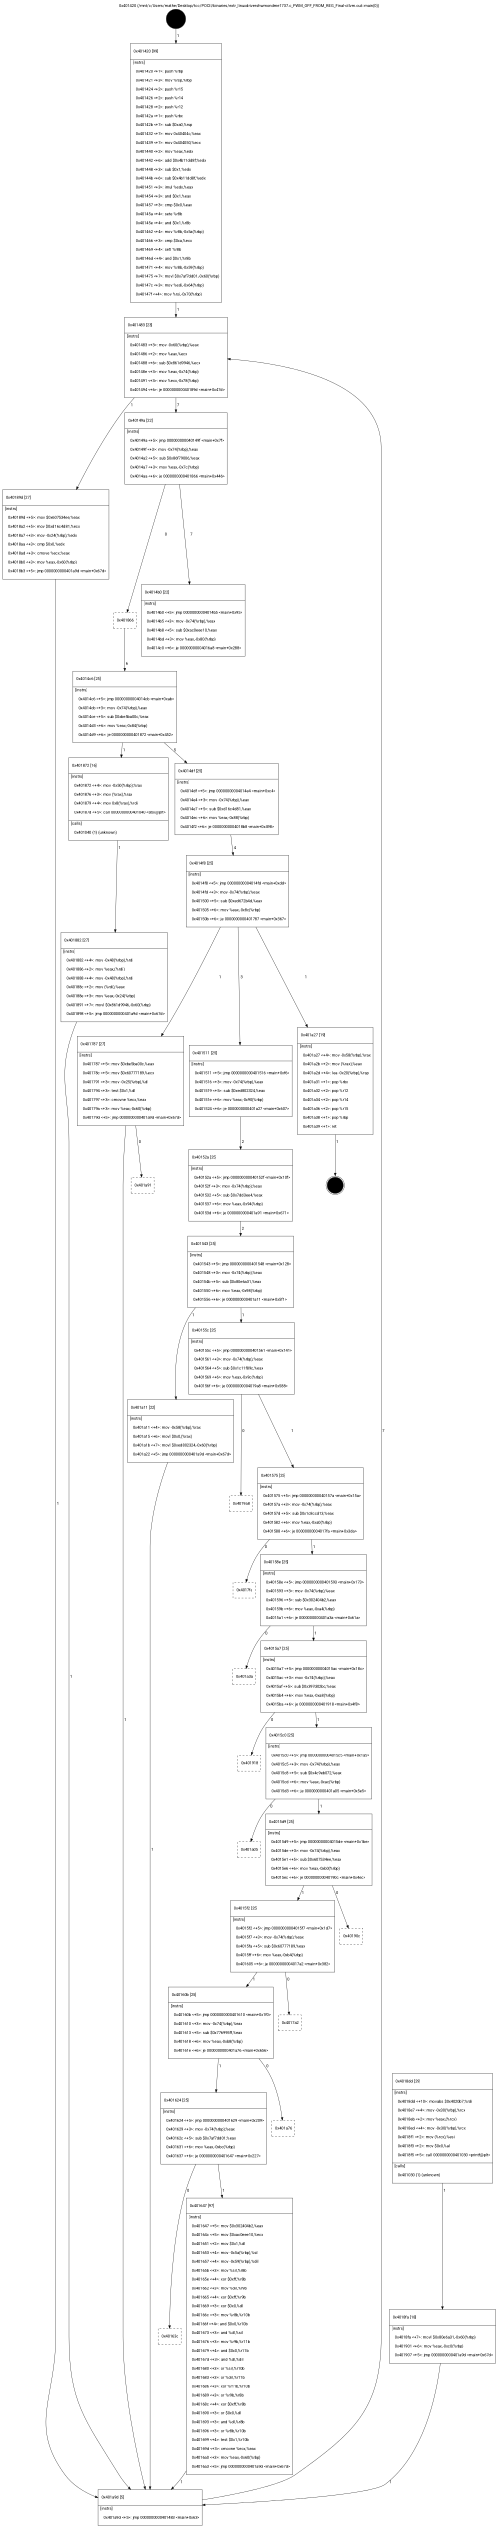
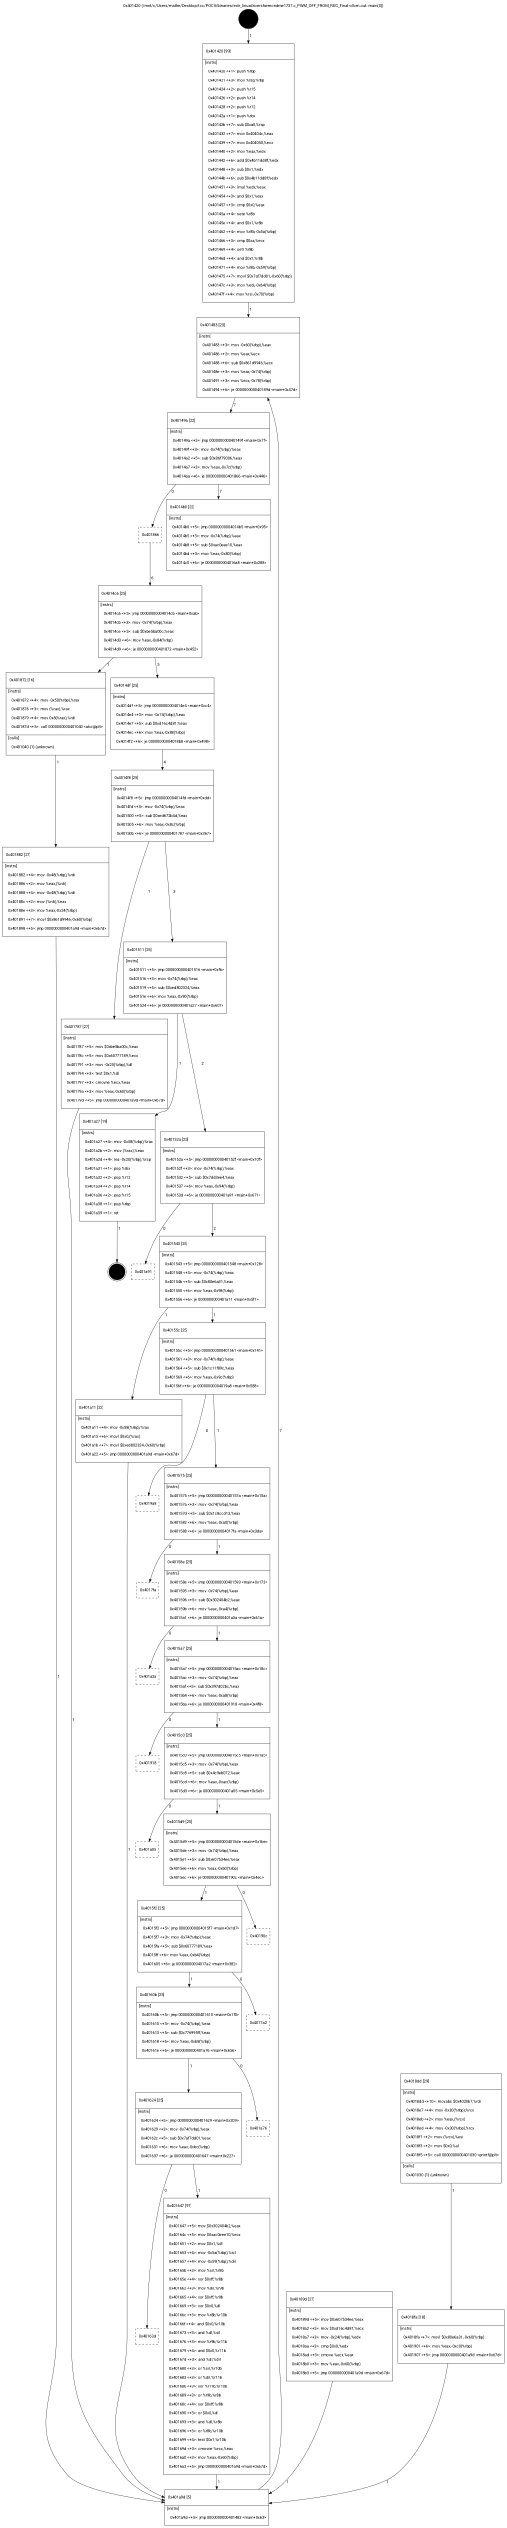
edge "0x401483 [23]" -> "0x40189d [27]": removed, label "1"
edge "0x4014f8 [25]" -> "0x401a27 [19]": now "0x401511 [25]" -> "0x401a27 [19]"
edge "0x401787 [27]" -> "0x401a91": now "0x40152a [25]" -> "0x401a91"
